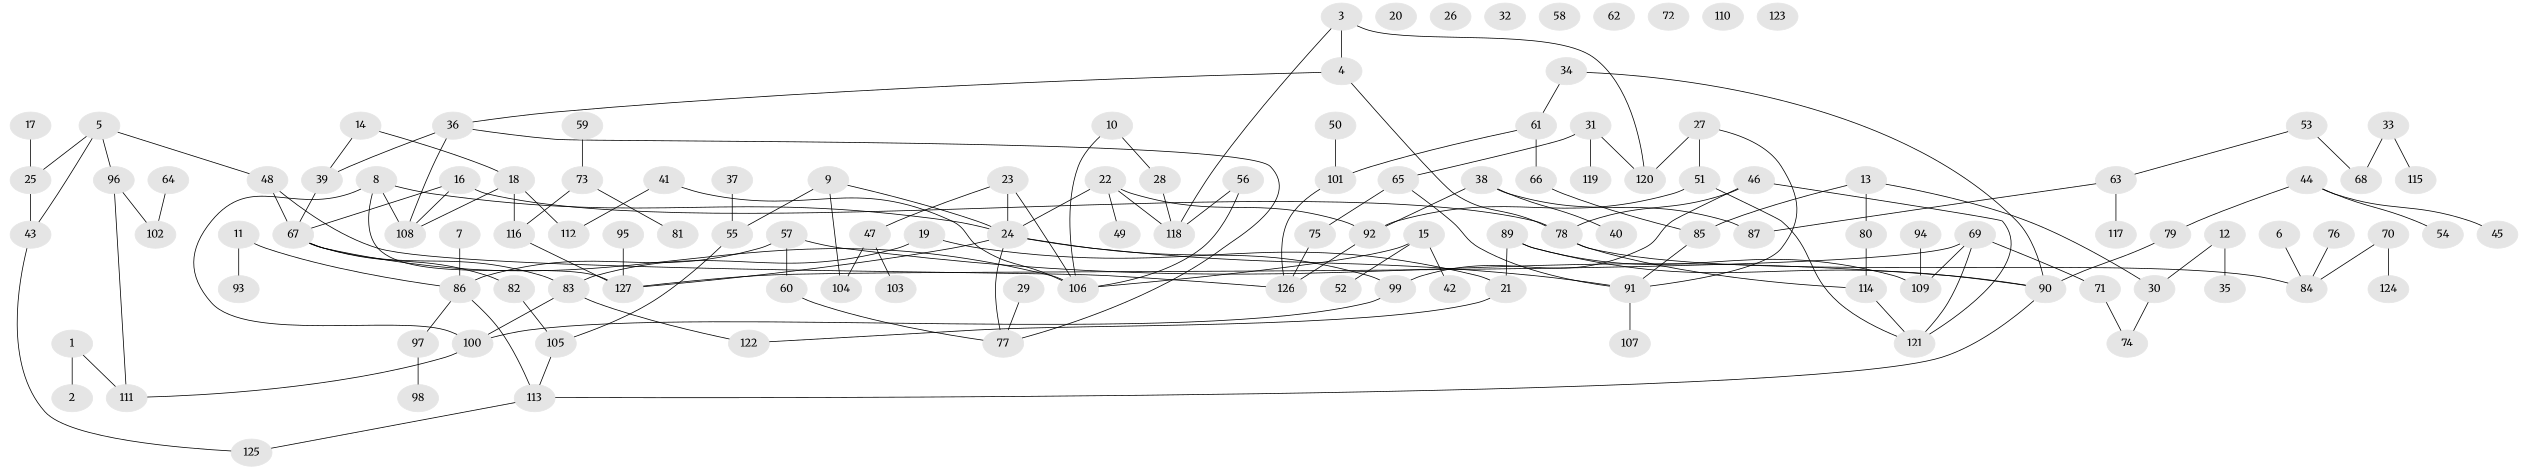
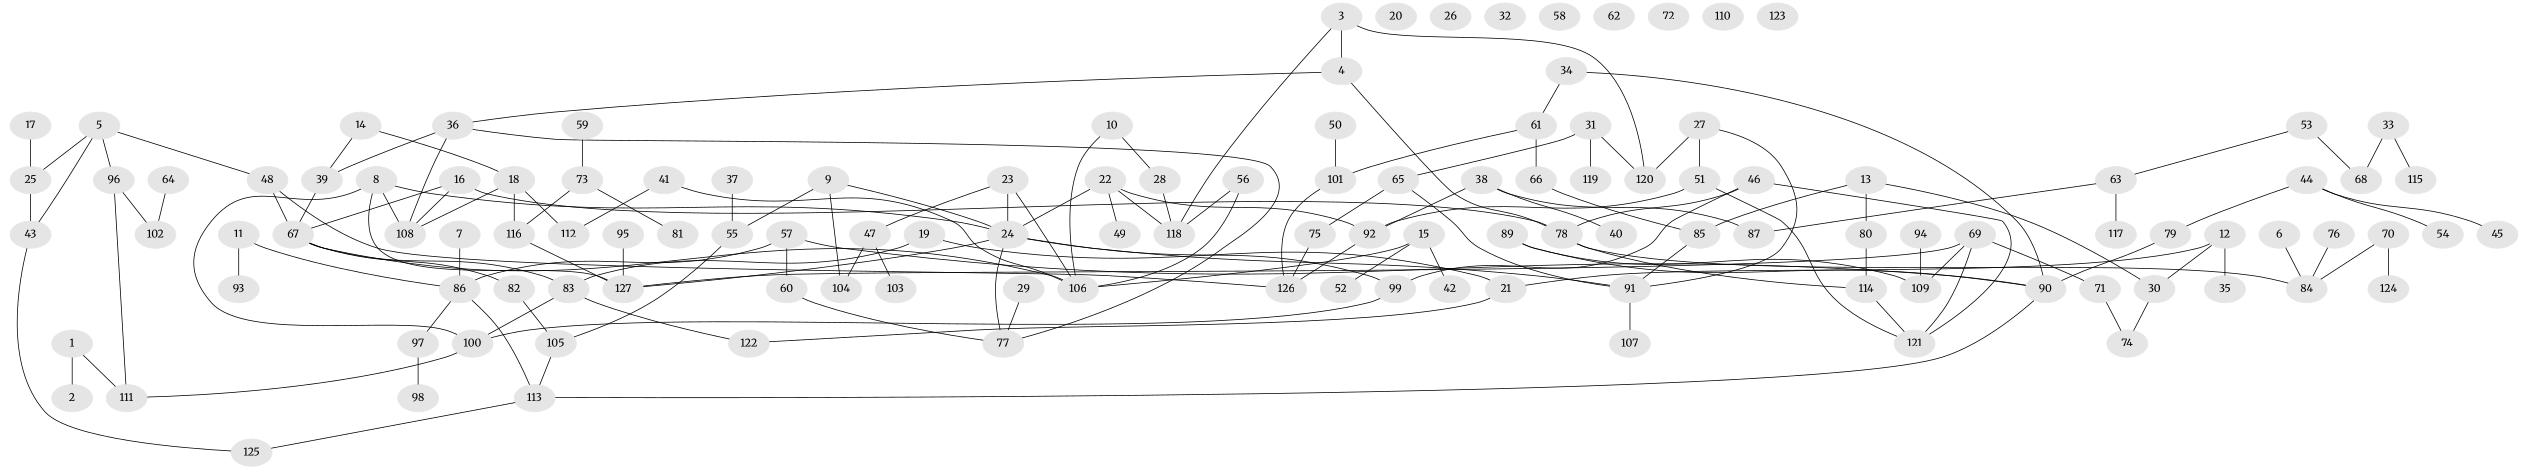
edge "89" -- "21": now "12" -- "21"
